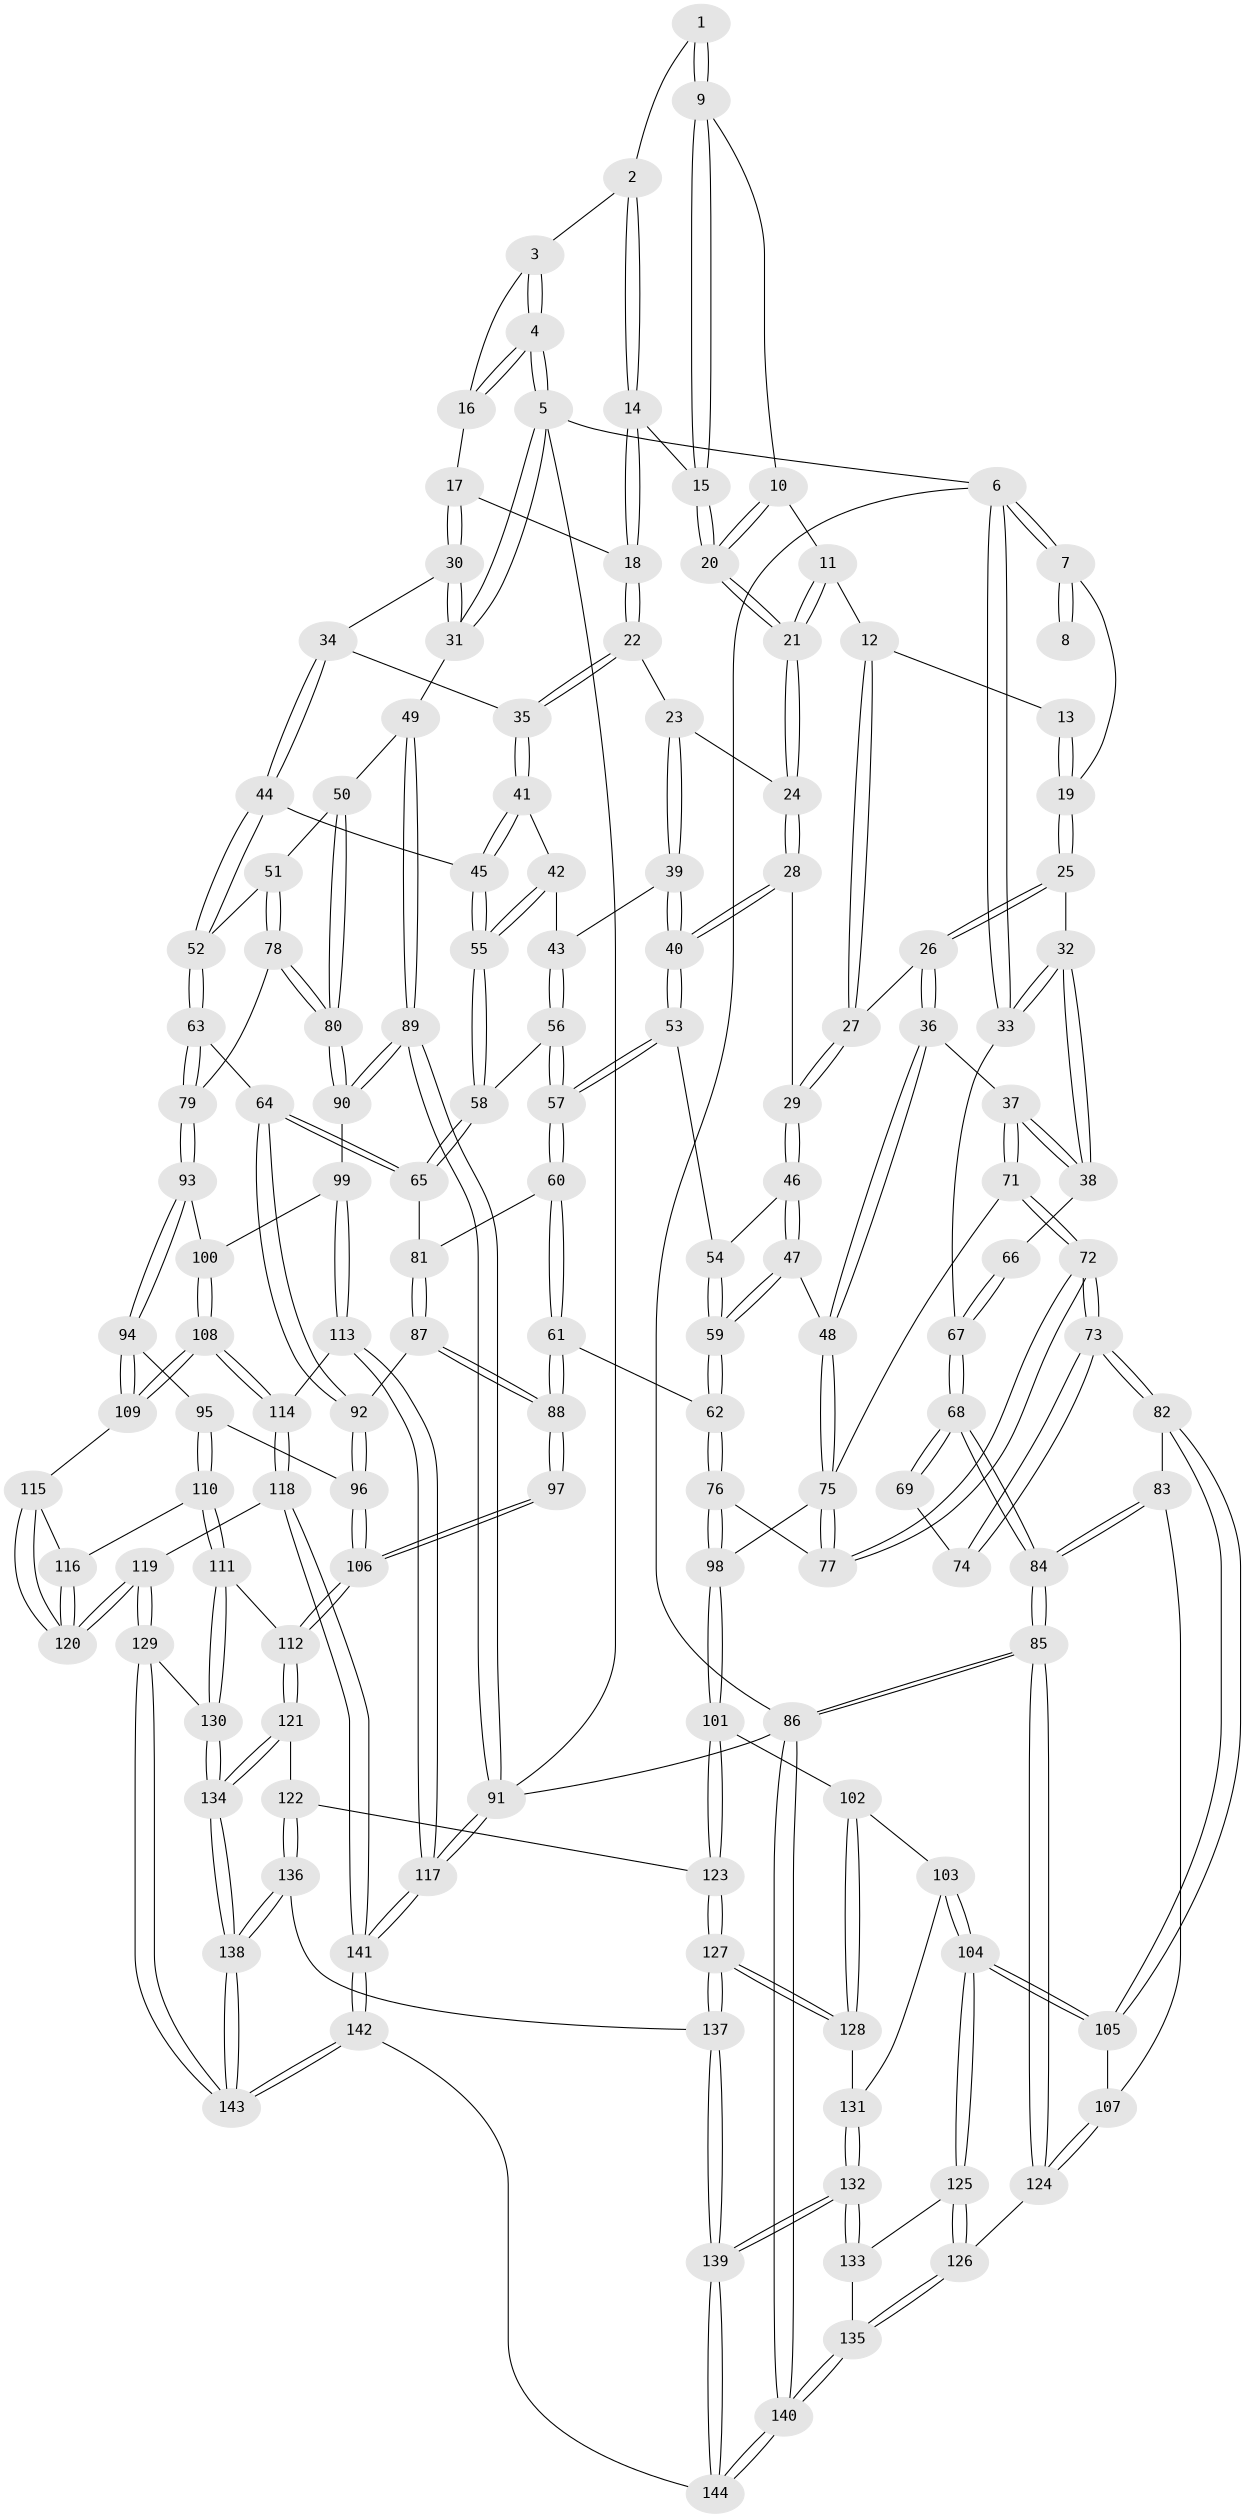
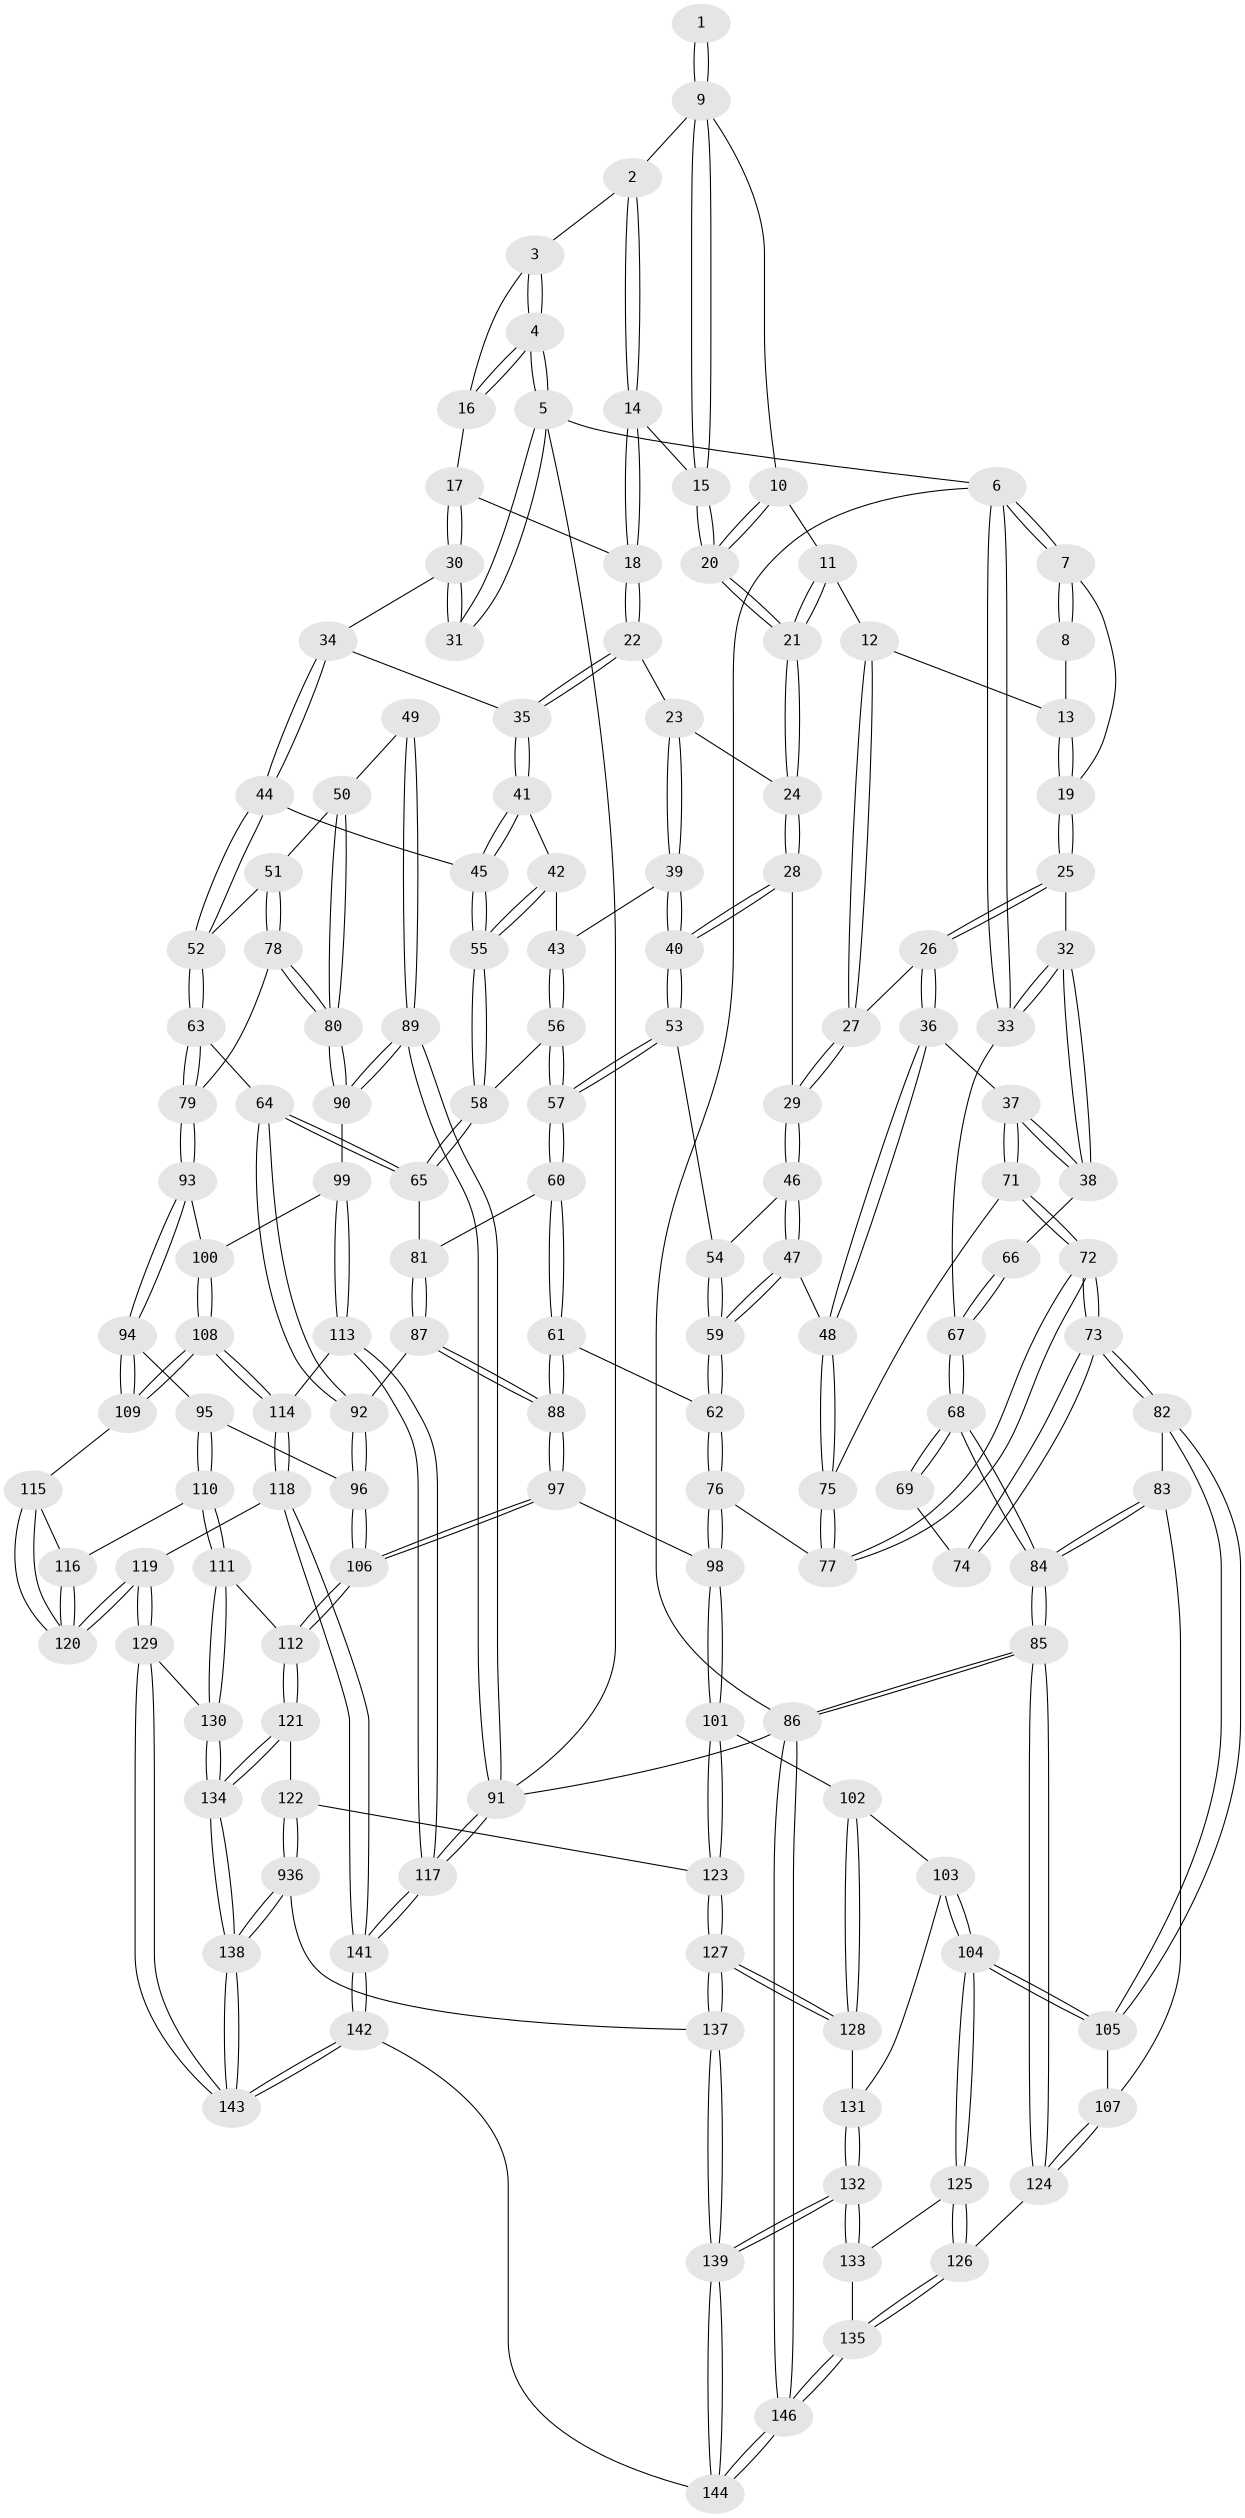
edge "1" -- "2": now "9" -- "2"
edge "31" -- "49": removed
edge "8" -- "13": added
edge "75" -- "98": now "97" -- "98"
node "136": label "136" -> "936"
node "140": label "140" -> "146"
